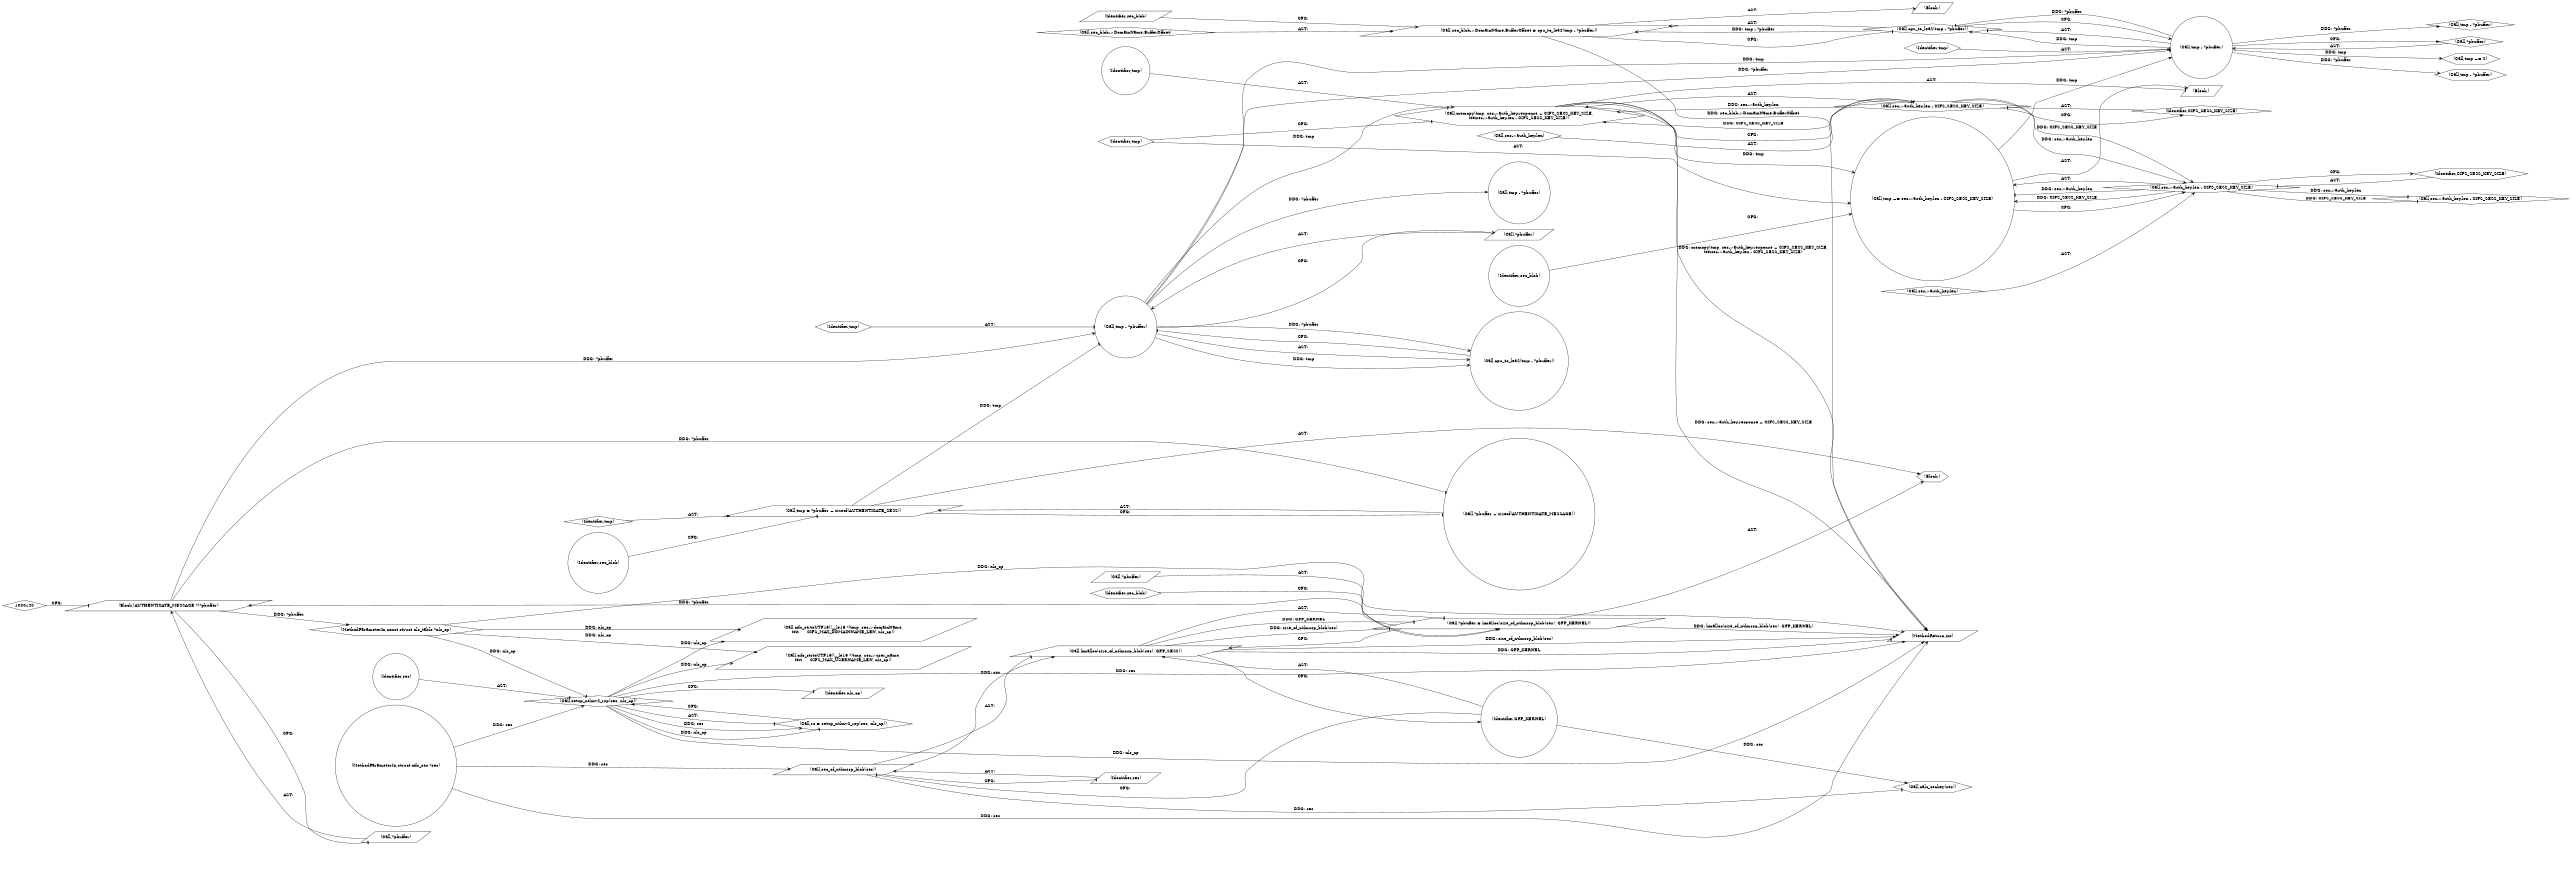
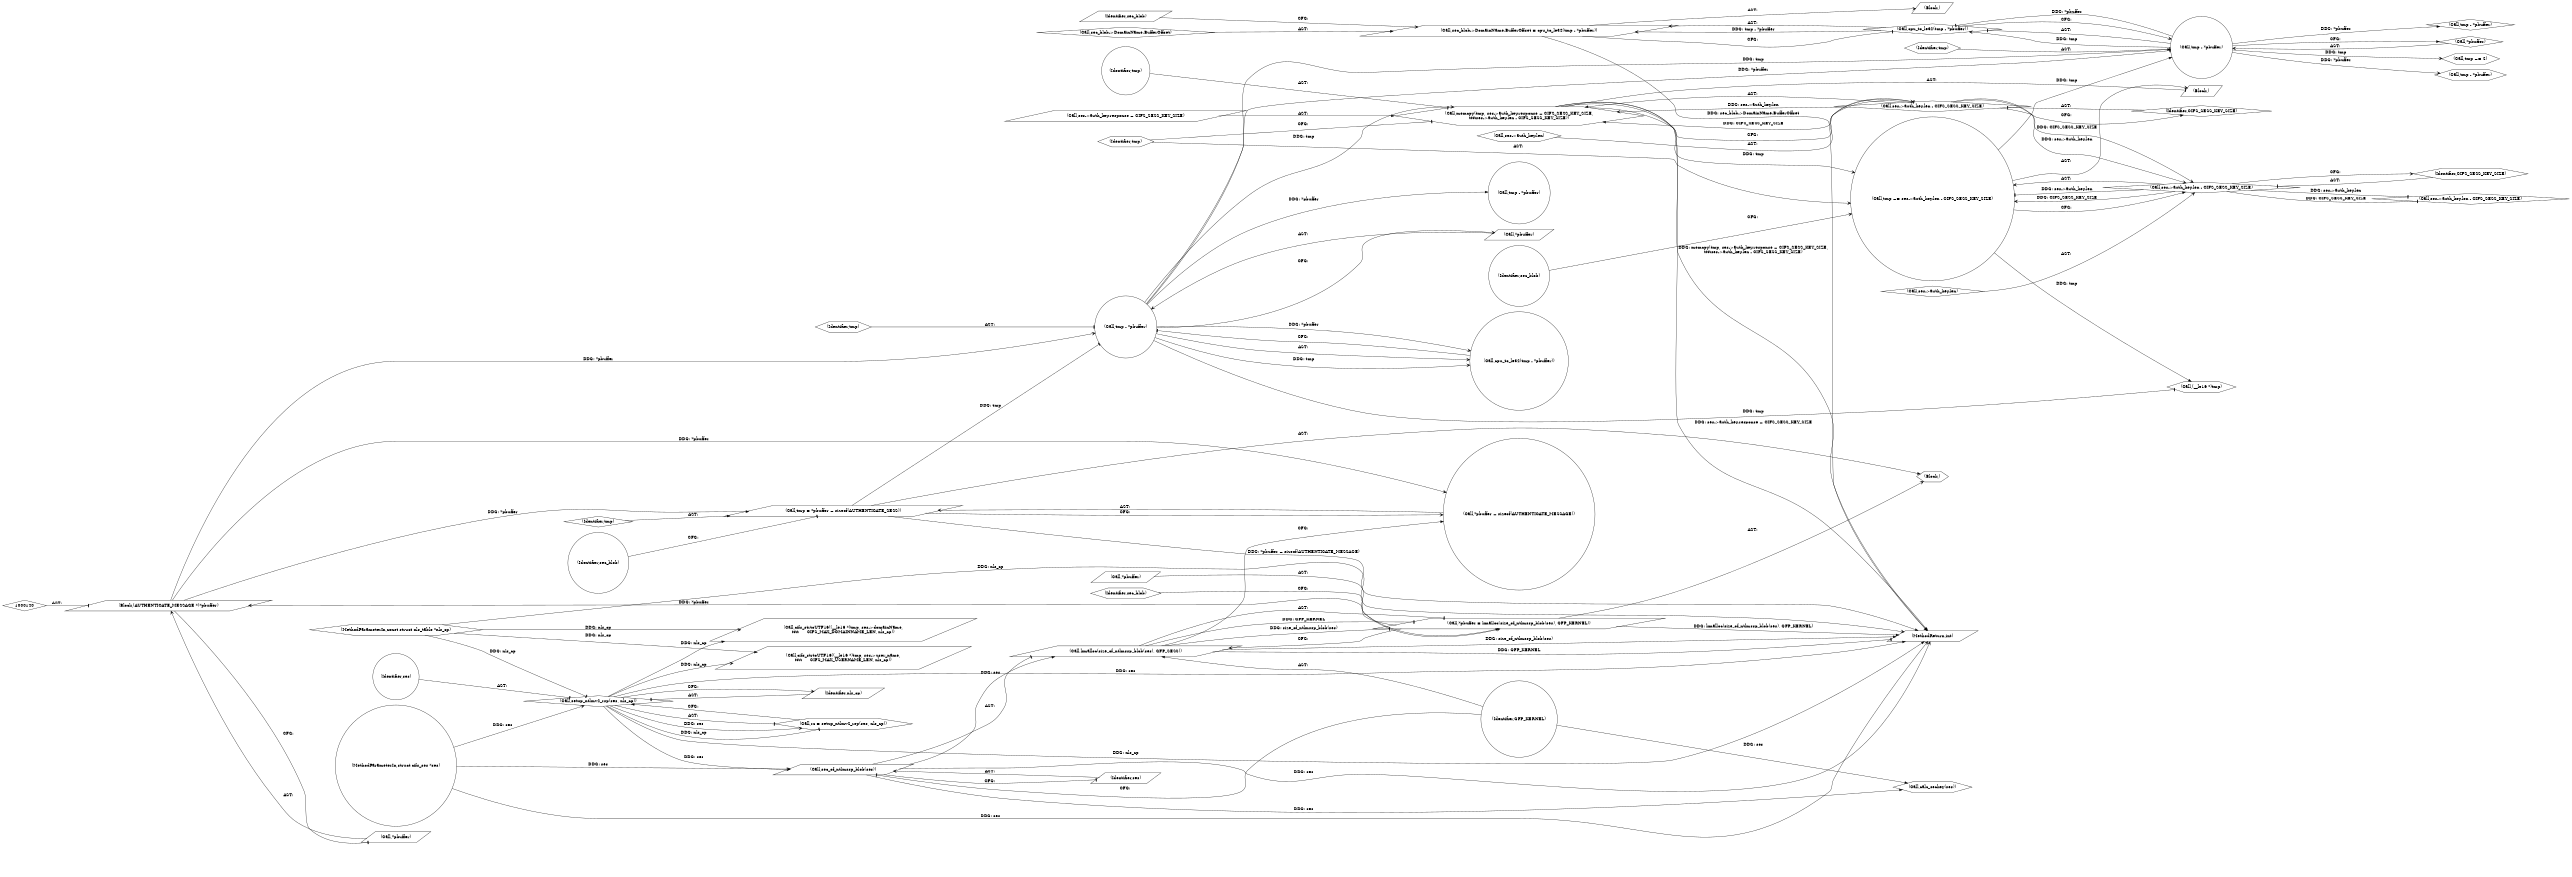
node "(Call,ses->auth_key.response + CIFS_SESS_KEY_SIZE)": added
node "(Call,(__le16 *)tmp)": added
edge "(Block,(AUTHENTICATE_MESSAGE *)*pbuffer)" -> "(Call,*pbuffer + sizeof(AUTHENTICATE_MESSAGE))": arrowhead tee -> vee
edge "(Call,tmp = *pbuffer + sizeof(AUTHENTICATE_SESS))" -> "(Call,*pbuffer + sizeof(AUTHENTICATE_MESSAGE))": arrowhead tee -> vee
edge "(Call,tmp = *pbuffer + sizeof(AUTHENTICATE_SESS))" -> "(MethodReturn,int)": added, label "DDG: *pbuffer + sizeof(AUTHENTICATE_MESSAGE)"
edge "1000140" -> "(Block,(AUTHENTICATE_MESSAGE *)*pbuffer)": label "CFG: " -> "AST: "
edge "(Block,(AUTHENTICATE_MESSAGE *)*pbuffer)" -> "(MethodParameterIn,const struct nls_table *nls_cp)": now "(Block,(AUTHENTICATE_MESSAGE *)*pbuffer)" -> "(Call,tmp = *pbuffer + sizeof(AUTHENTICATE_SESS))"
edge "(Call,setup_ntlmv2_rsp(ses, nls_cp))" -> "(Identifier,nls_cp)": arrowhead tee -> vee
edge "(Identifier,nls_cp)" -> "(Call,setup_ntlmv2_rsp(ses, nls_cp))": added, label "AST:"
edge "(Call,kmalloc(size_of_ntlmssp_blob(ses), GFP_SESS))" -> "(Identifier,GFP_KERNEL)": now "(Call,kmalloc(size_of_ntlmssp_blob(ses), GFP_SESS))" -> "(Call,*pbuffer + sizeof(AUTHENTICATE_MESSAGE))"
edge "(Call,setup_ntlmv2_rsp(ses, nls_cp))" -> "(Call,sec_of_ntlmssp_blob(ses))": added, label "DDG: ses"
edge "(Call,sec_of_ntlmssp_blob(ses))" -> "(MethodReturn,int)": added, label "DDG: ses"
edge "(Call,sec_of_ntlmssp_blob(ses))" -> "(Call,calc_seckey(ses))": arrowhead tee -> normal
